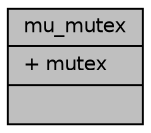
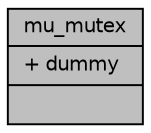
node "mu_mutex": text "+ mutex" -> "+ dummy"
